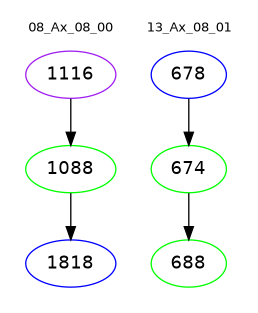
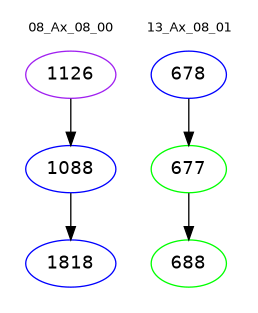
node "1116": label "1116" -> "1126"
node "1088": color green -> blue
node "674": label "674" -> "677"
